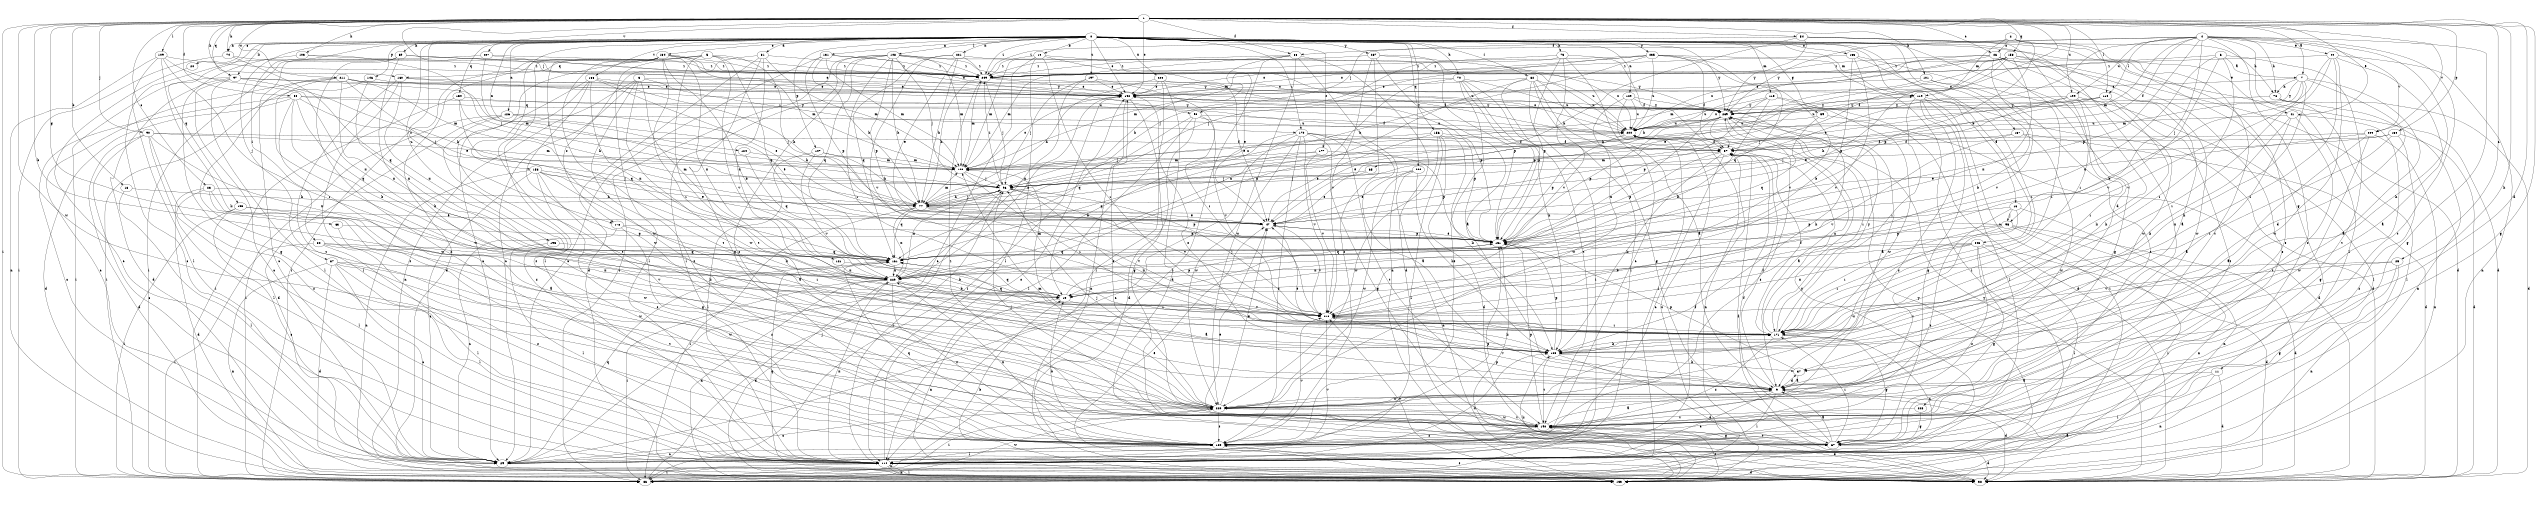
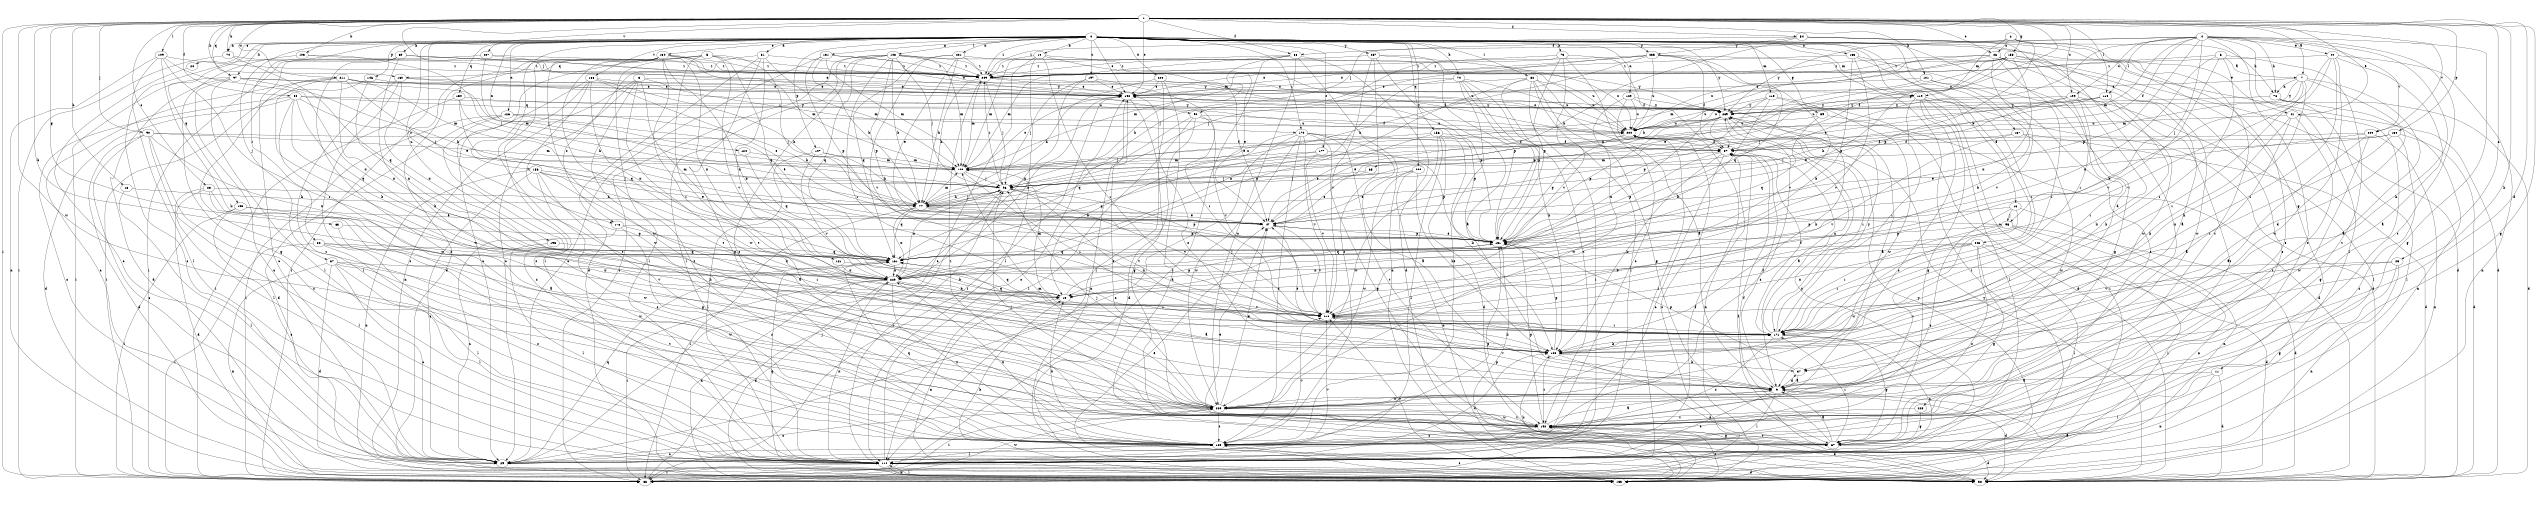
edge "54" -> "239": now "54" -> "235"
